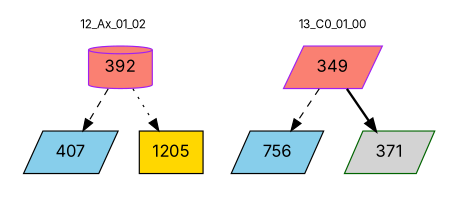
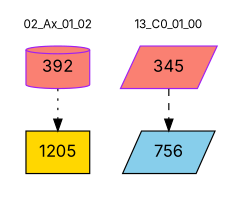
cluster "12_Ax_01_02": label "12_Ax_01_02" -> "02_Ax_01_02"
node "349": label "349" -> "345"
node "407": removed
node "371": removed
